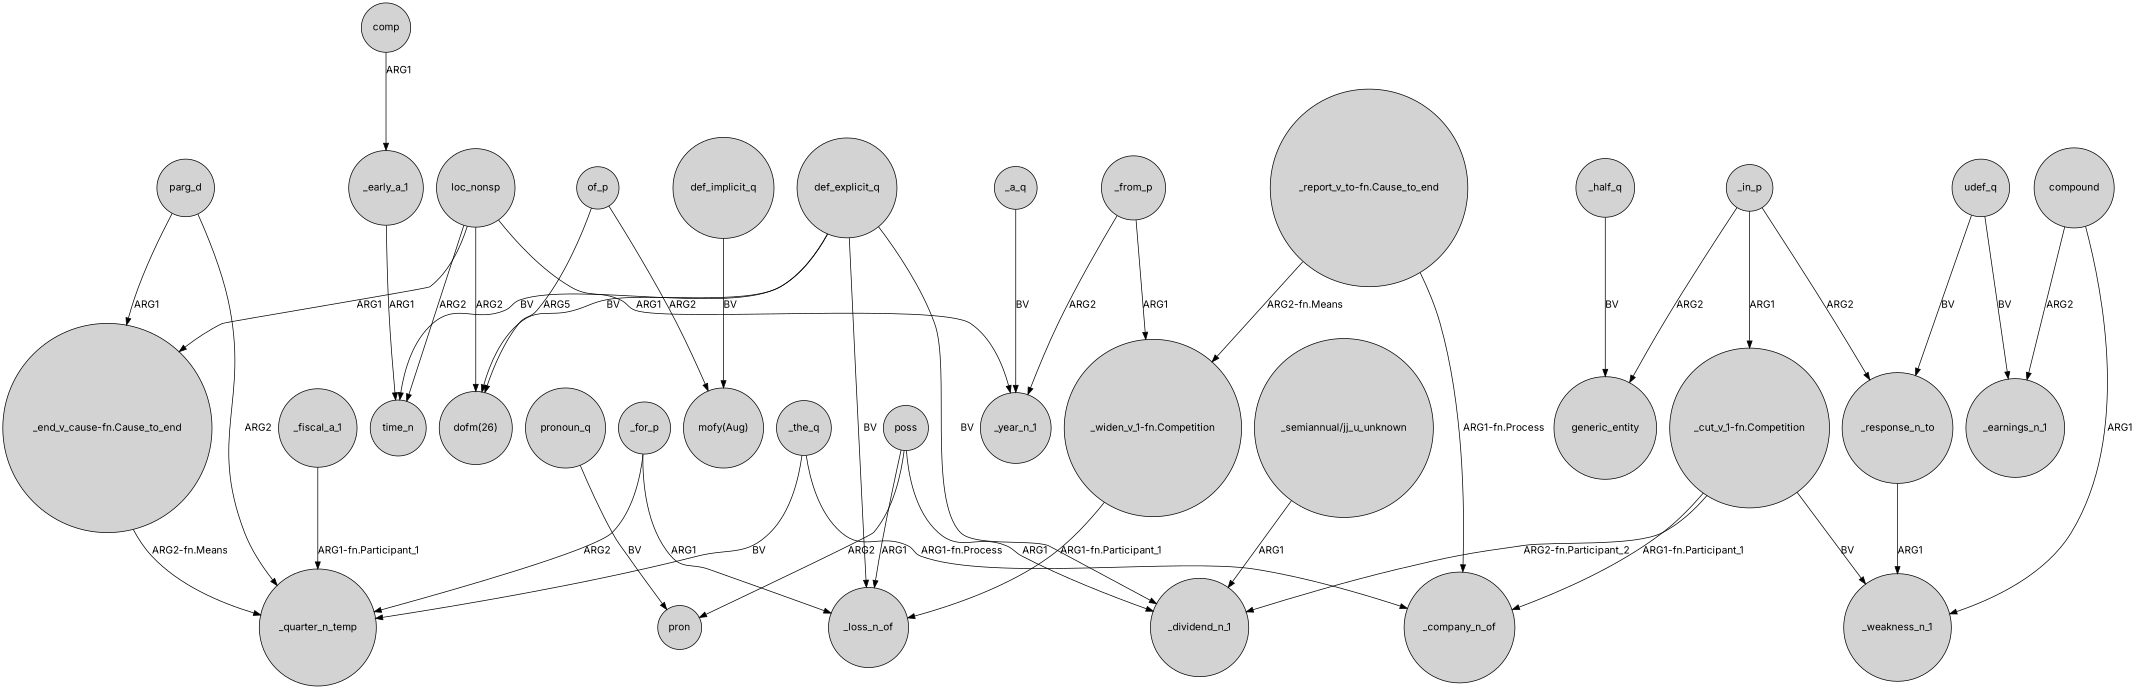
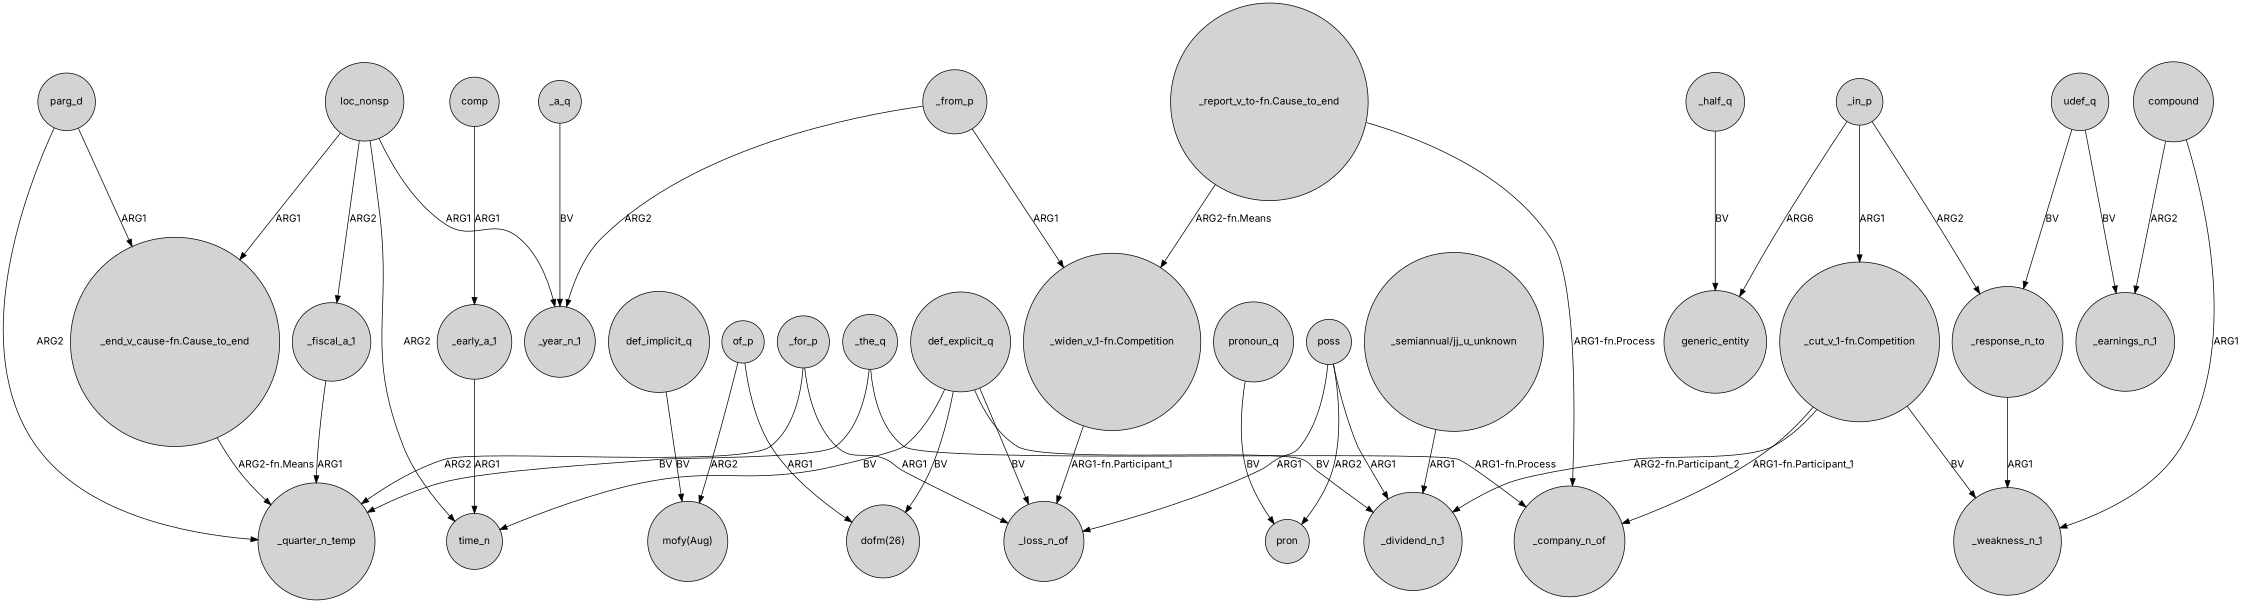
edge "of_p" -> "dofm(26)": label "ARG5" -> "ARG1"
edge "_in_p" -> "generic_entity": label "ARG2" -> "ARG6"
edge "loc_nonsp" -> "dofm(26)": now "loc_nonsp" -> "_fiscal_a_1"
edge "_fiscal_a_1" -> "_quarter_n_temp": label "ARG1-fn.Participant_1" -> "ARG1"
